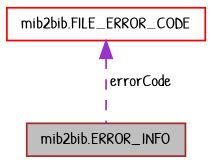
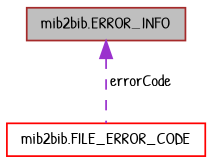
edge "mib2bib.ERROR_INFO" -> "mib2bib.FILE_ERROR_CODE": reversed
